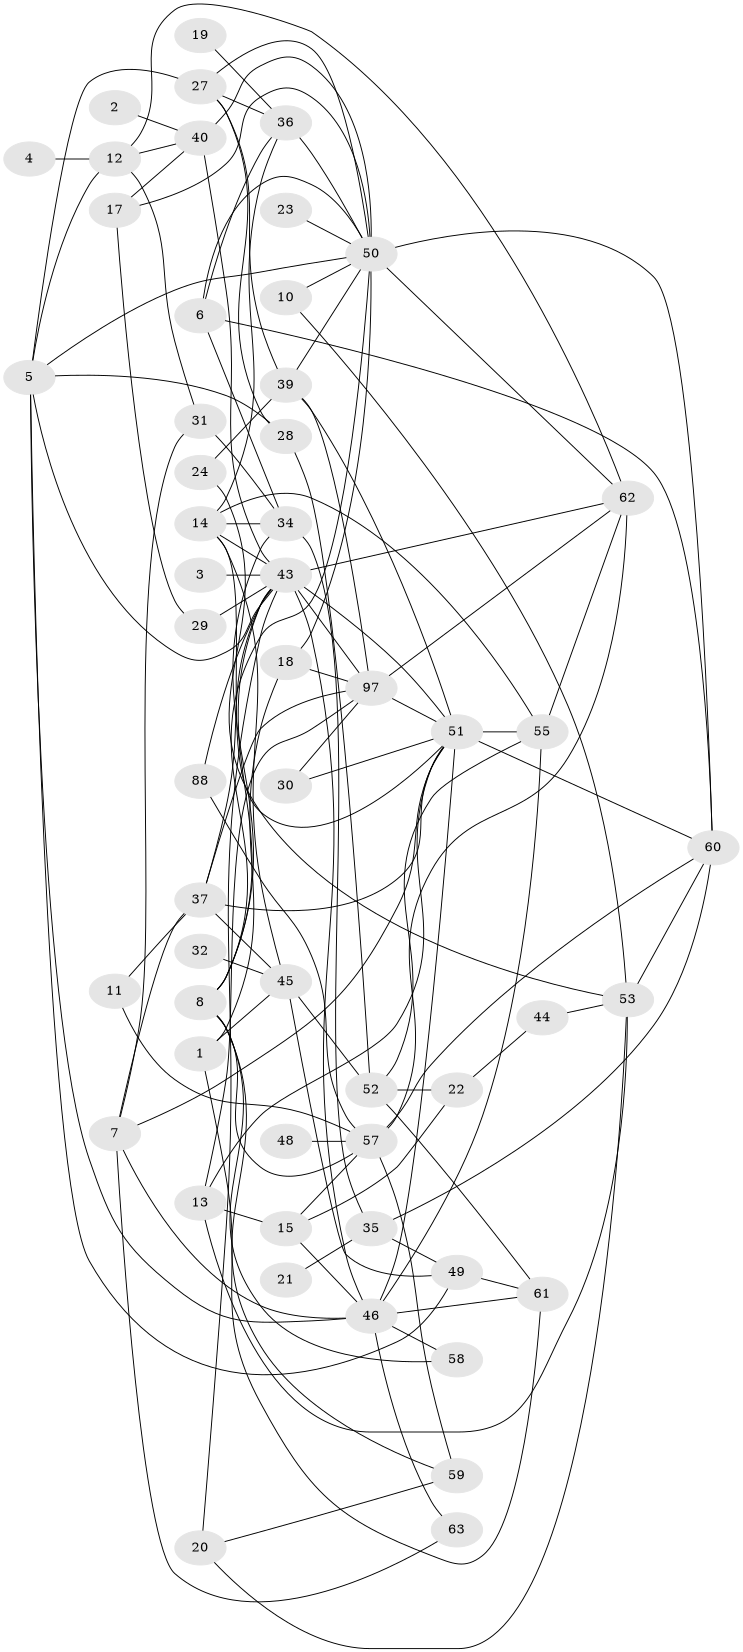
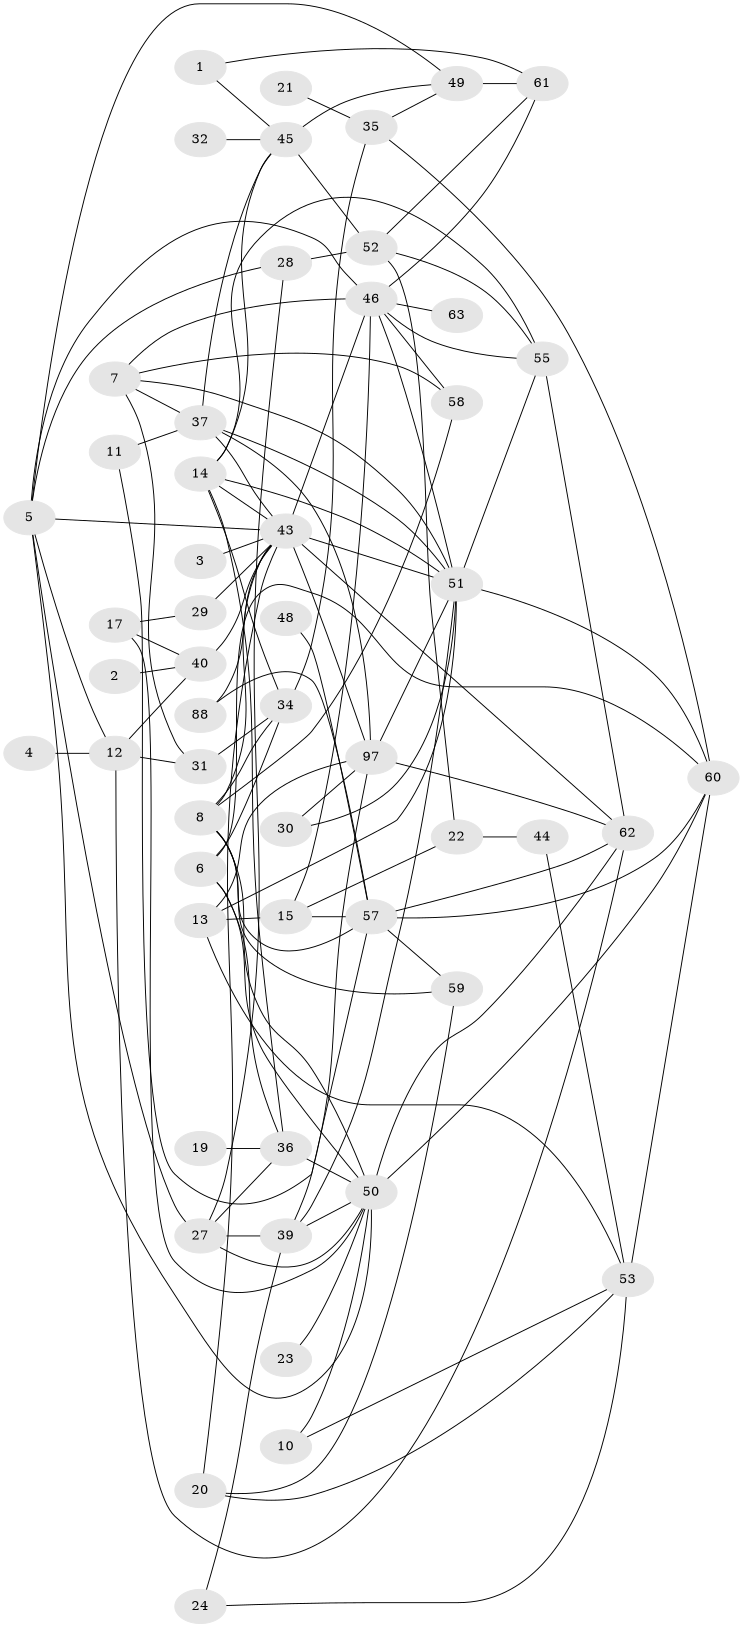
edge "40" -- "50": removed
node "18": removed
edge "7" -- "63": now "7" -- "58"
